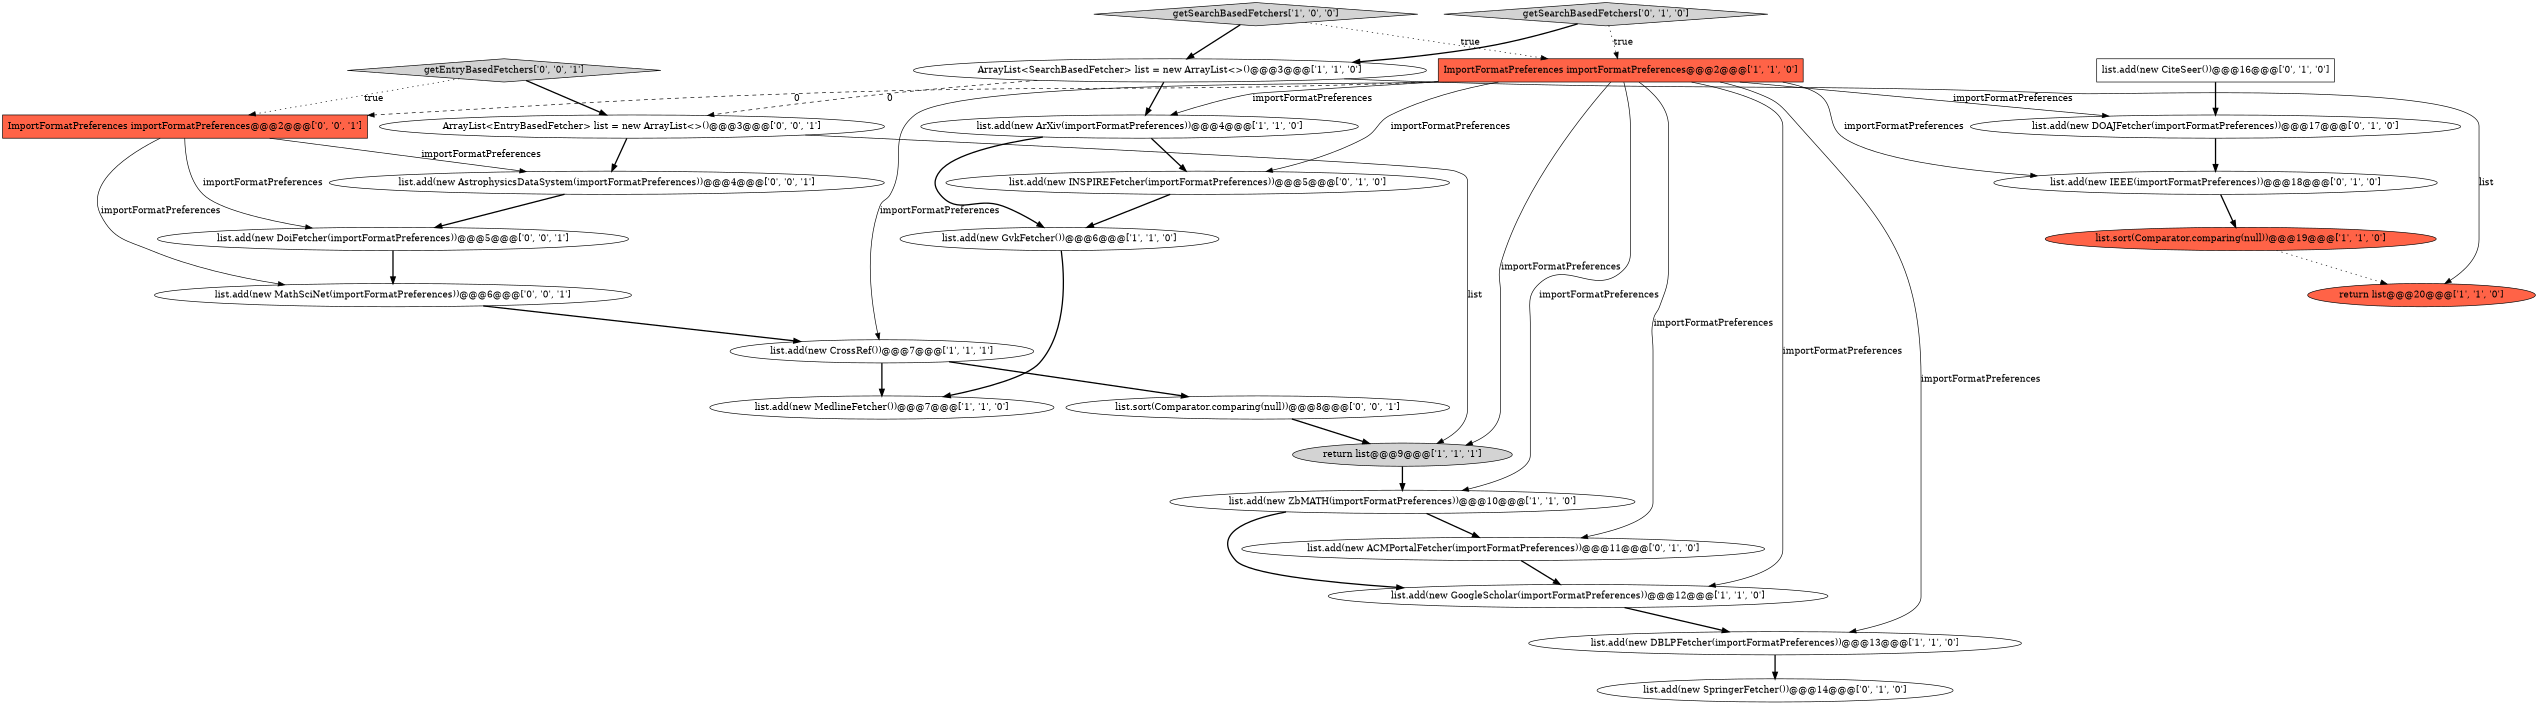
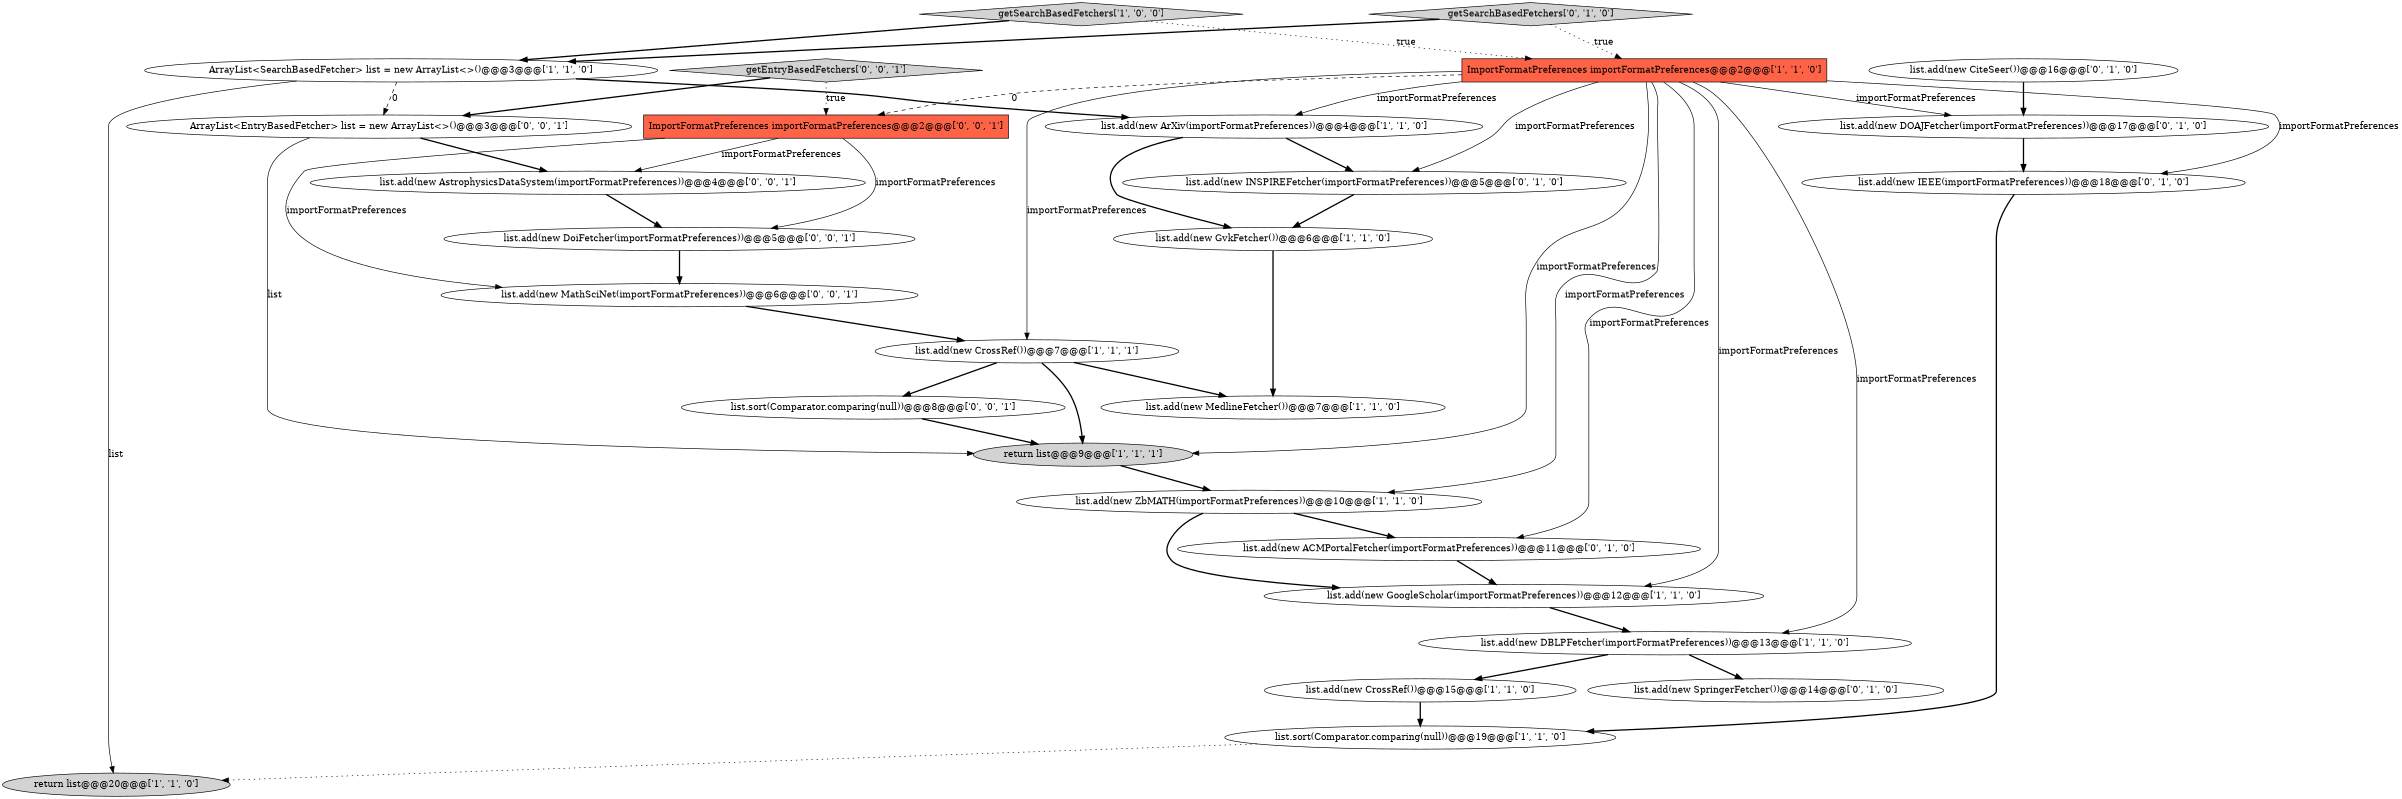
node "list.add(new CiteSeer())@@@16@@@['0', '1', '0']": shape box -> ellipse
node "list.sort(Comparator.comparing(null))@@@19@@@['1', '1', '0']": fillcolor tomato -> white
node "return list@@@20@@@['1', '1', '0']": fillcolor tomato -> lightgray
edge "list.add(new CrossRef())@@@7@@@['1', '1', '1']" -> "return list@@@9@@@['1', '1', '1']": added
node "list.add(new CrossRef())@@@15@@@['1', '1', '0']": added
